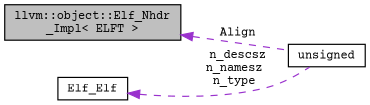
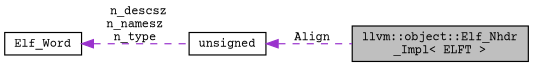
edge "unsigned" -> "llvm::object::Elf_Nhdr _Impl< ELFT >": reversed
node "Elf_Elf": label "Elf_Elf" -> "Elf_Word"
